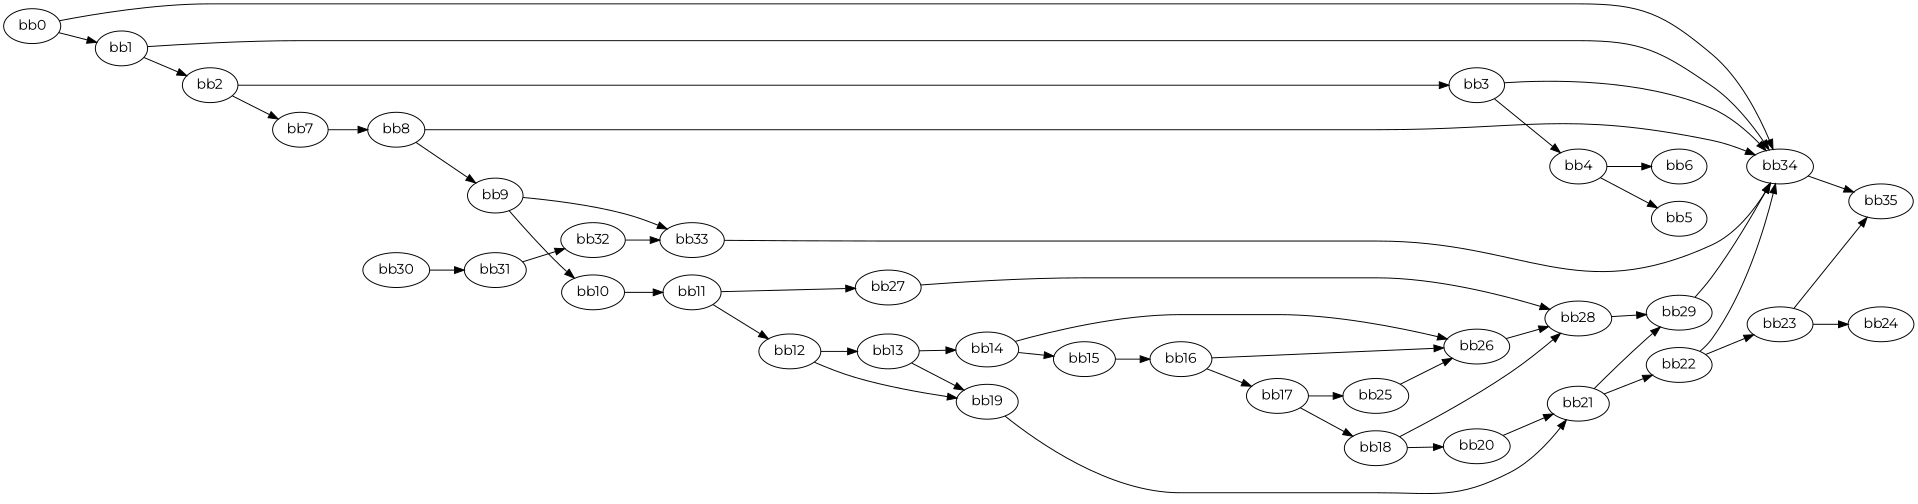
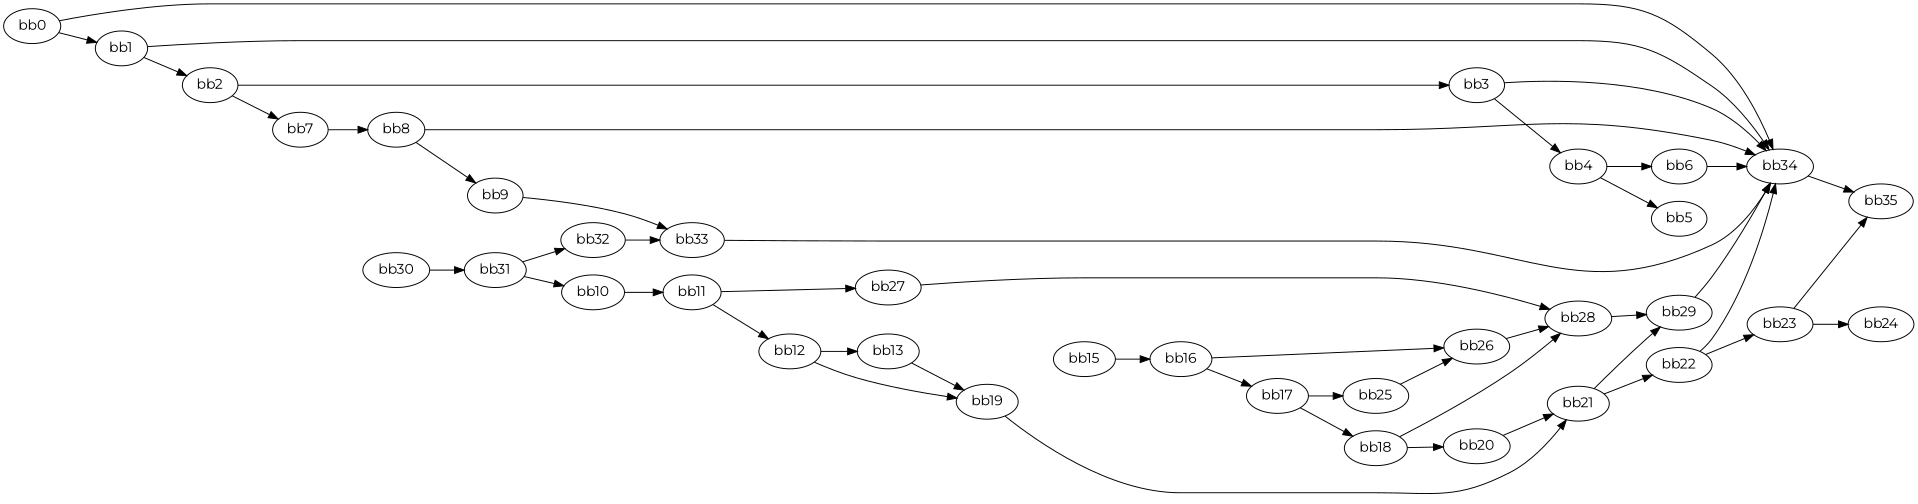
edge "bb6" -> "bb34": added
edge "bb9" -> "bb10": now "bb31" -> "bb10"
node "bb14": removed
